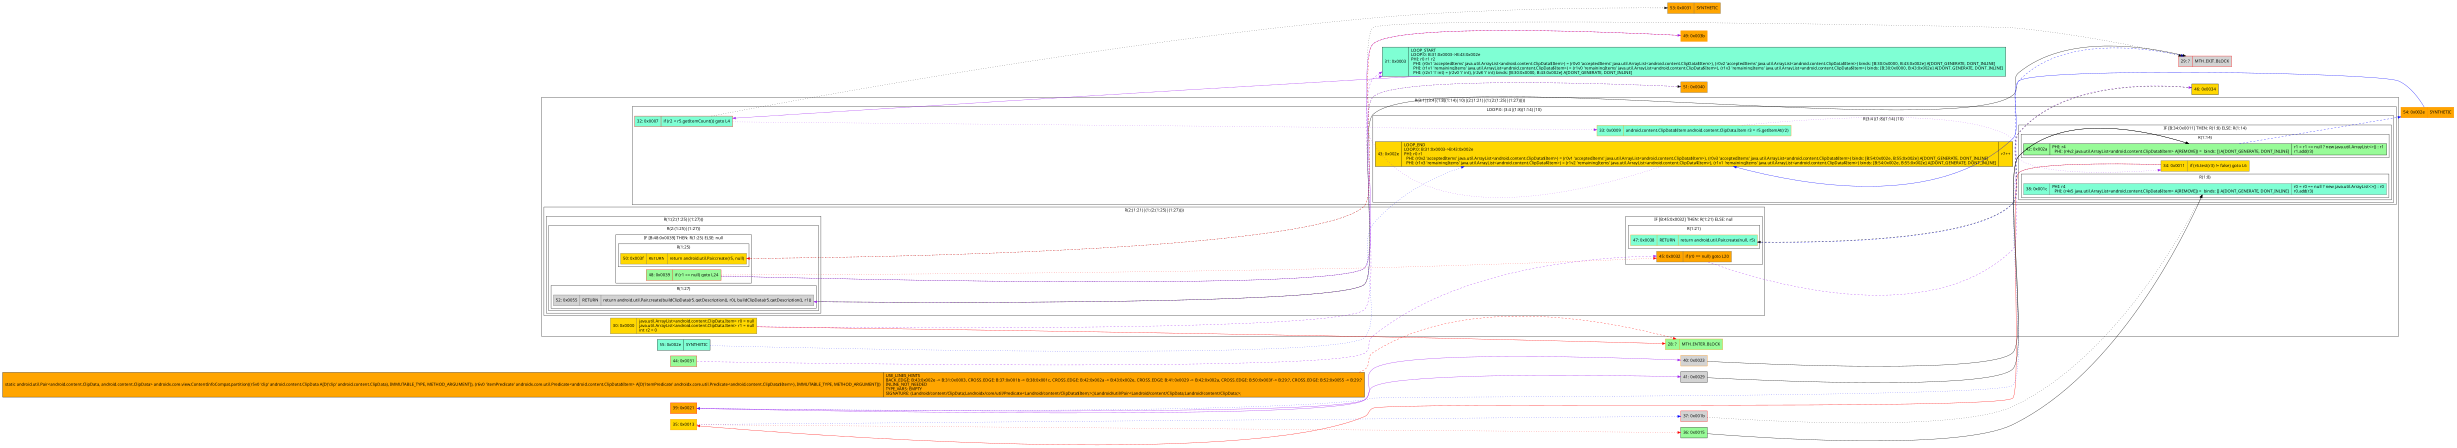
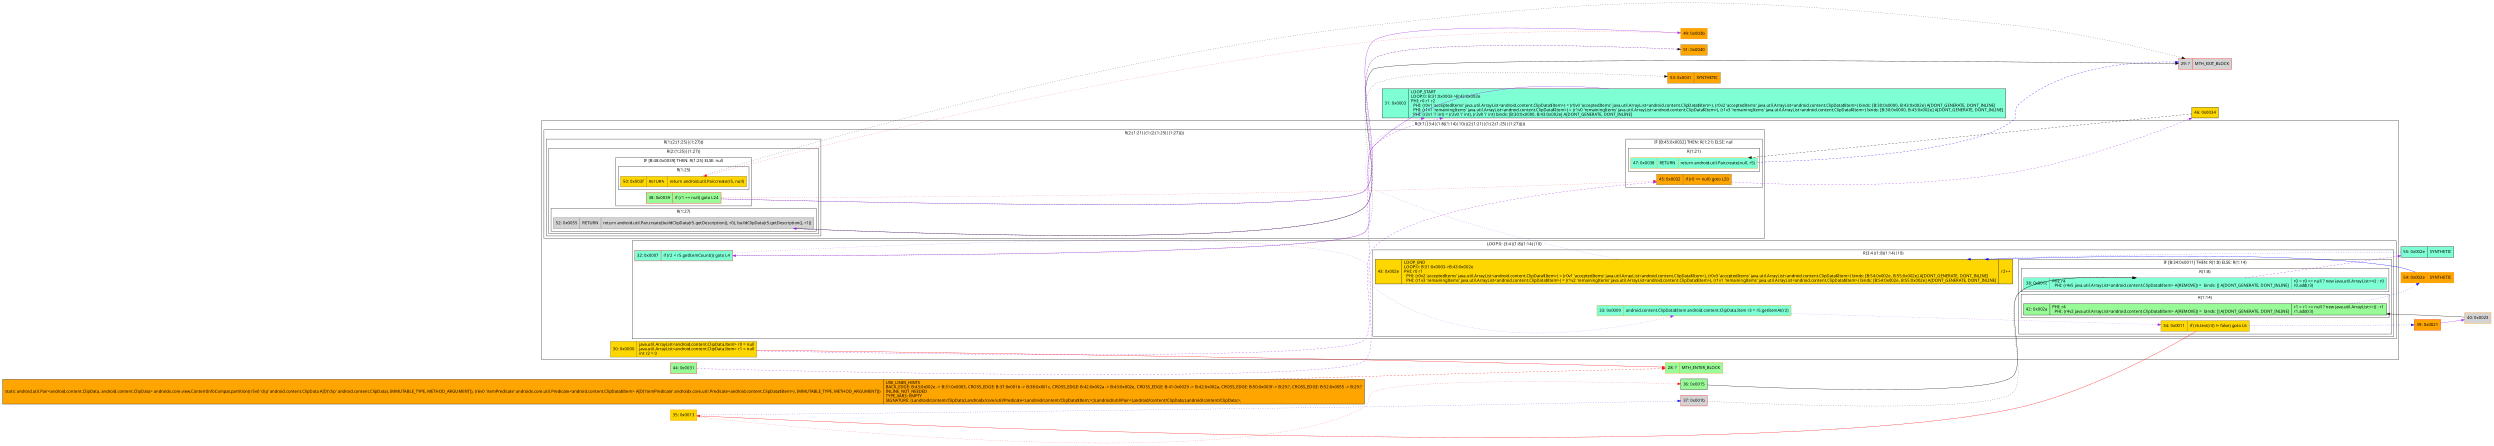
edge "42: 0x002a" -> "54: 0x002e": style dashed -> dotted
edge "49: 0x003b" -> "50: 0x003f": style dashed -> dotted
edge "38: 0x001c" -> "55: 0x002e": added
node "41: 0x0029": removed
